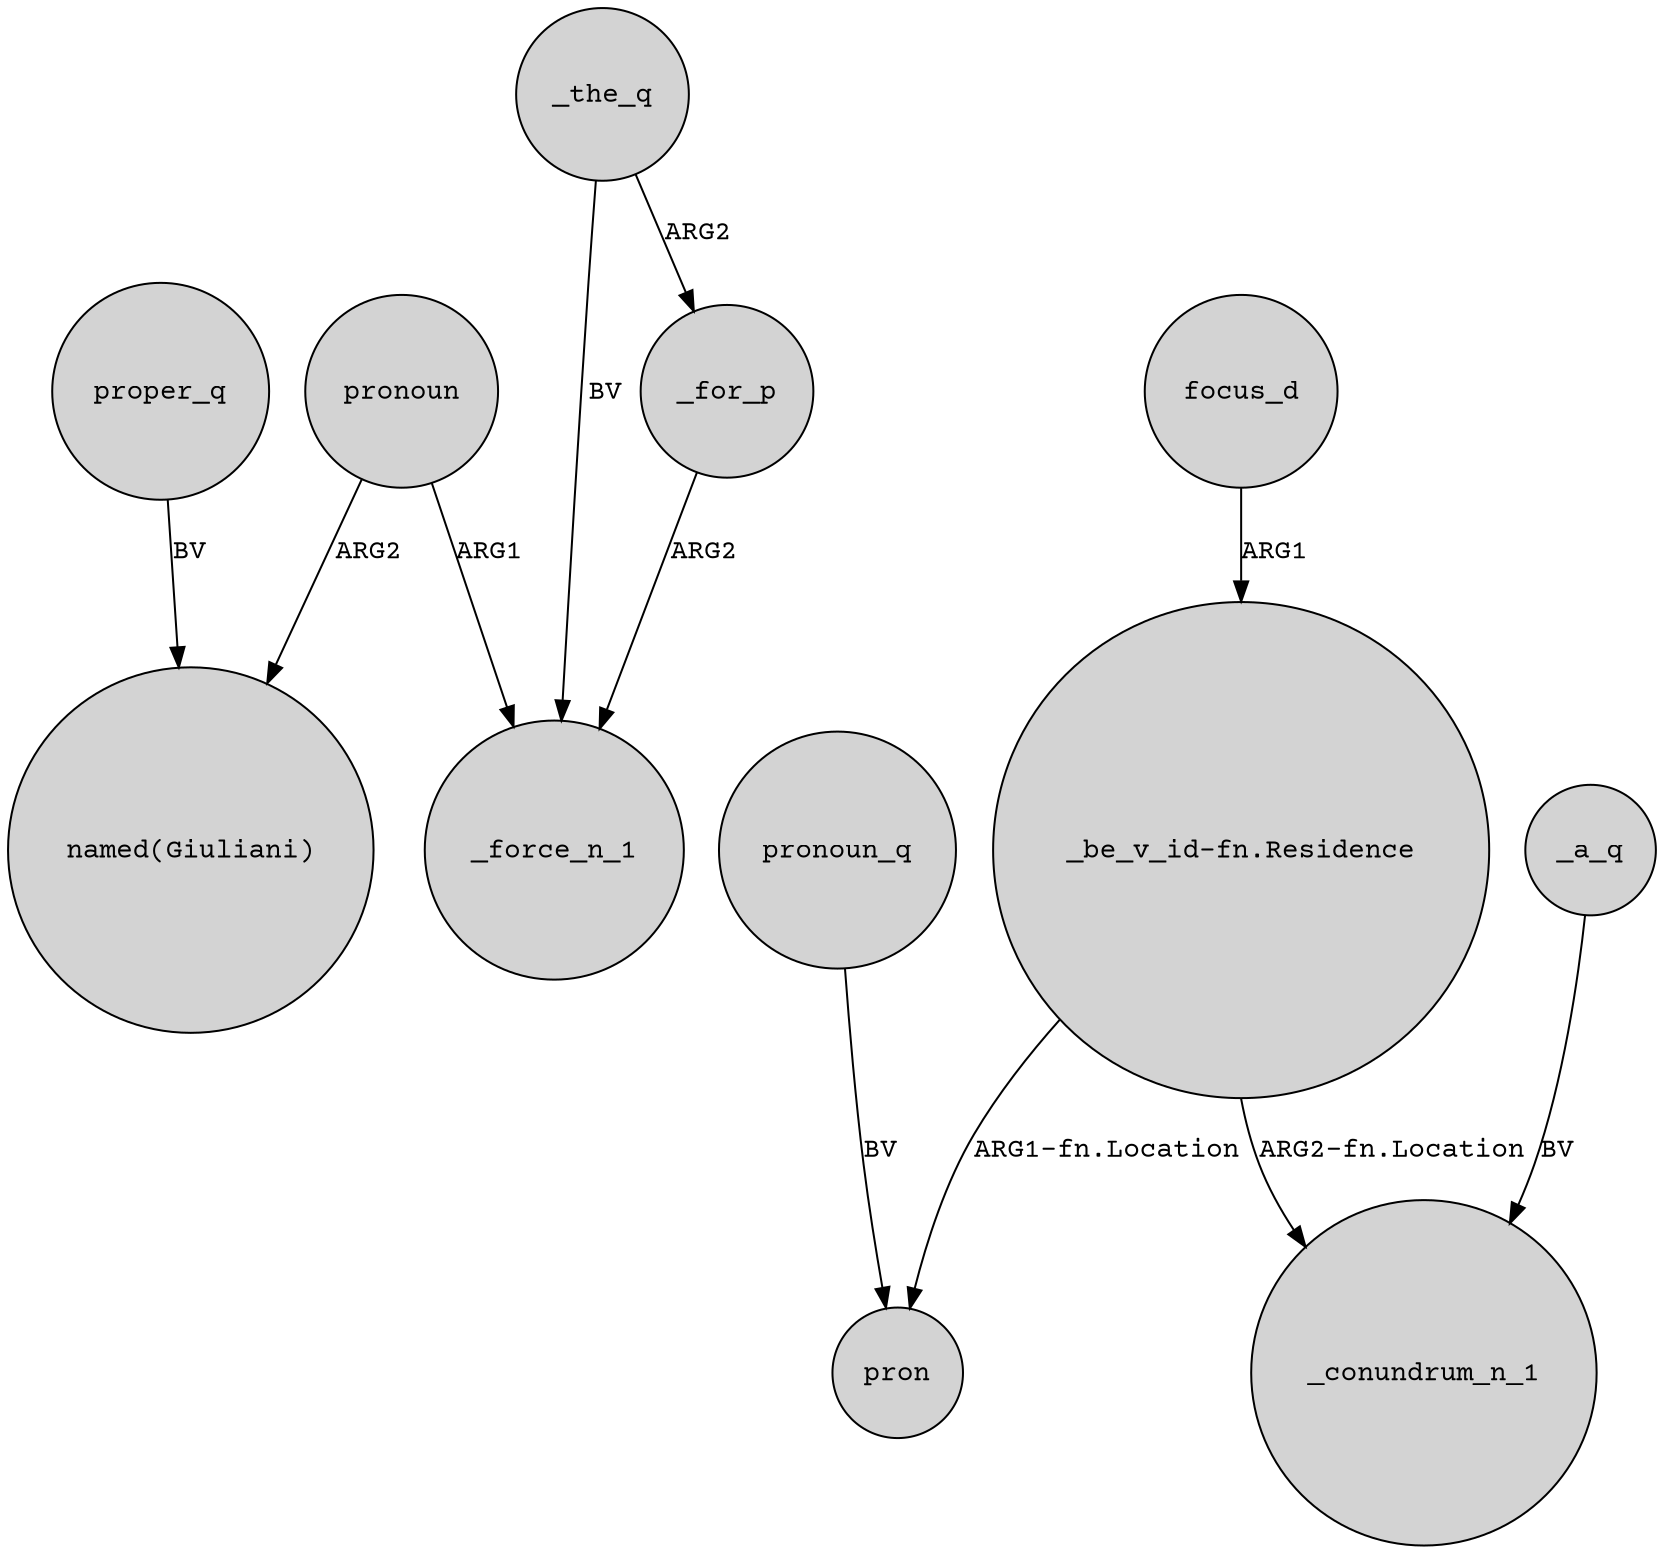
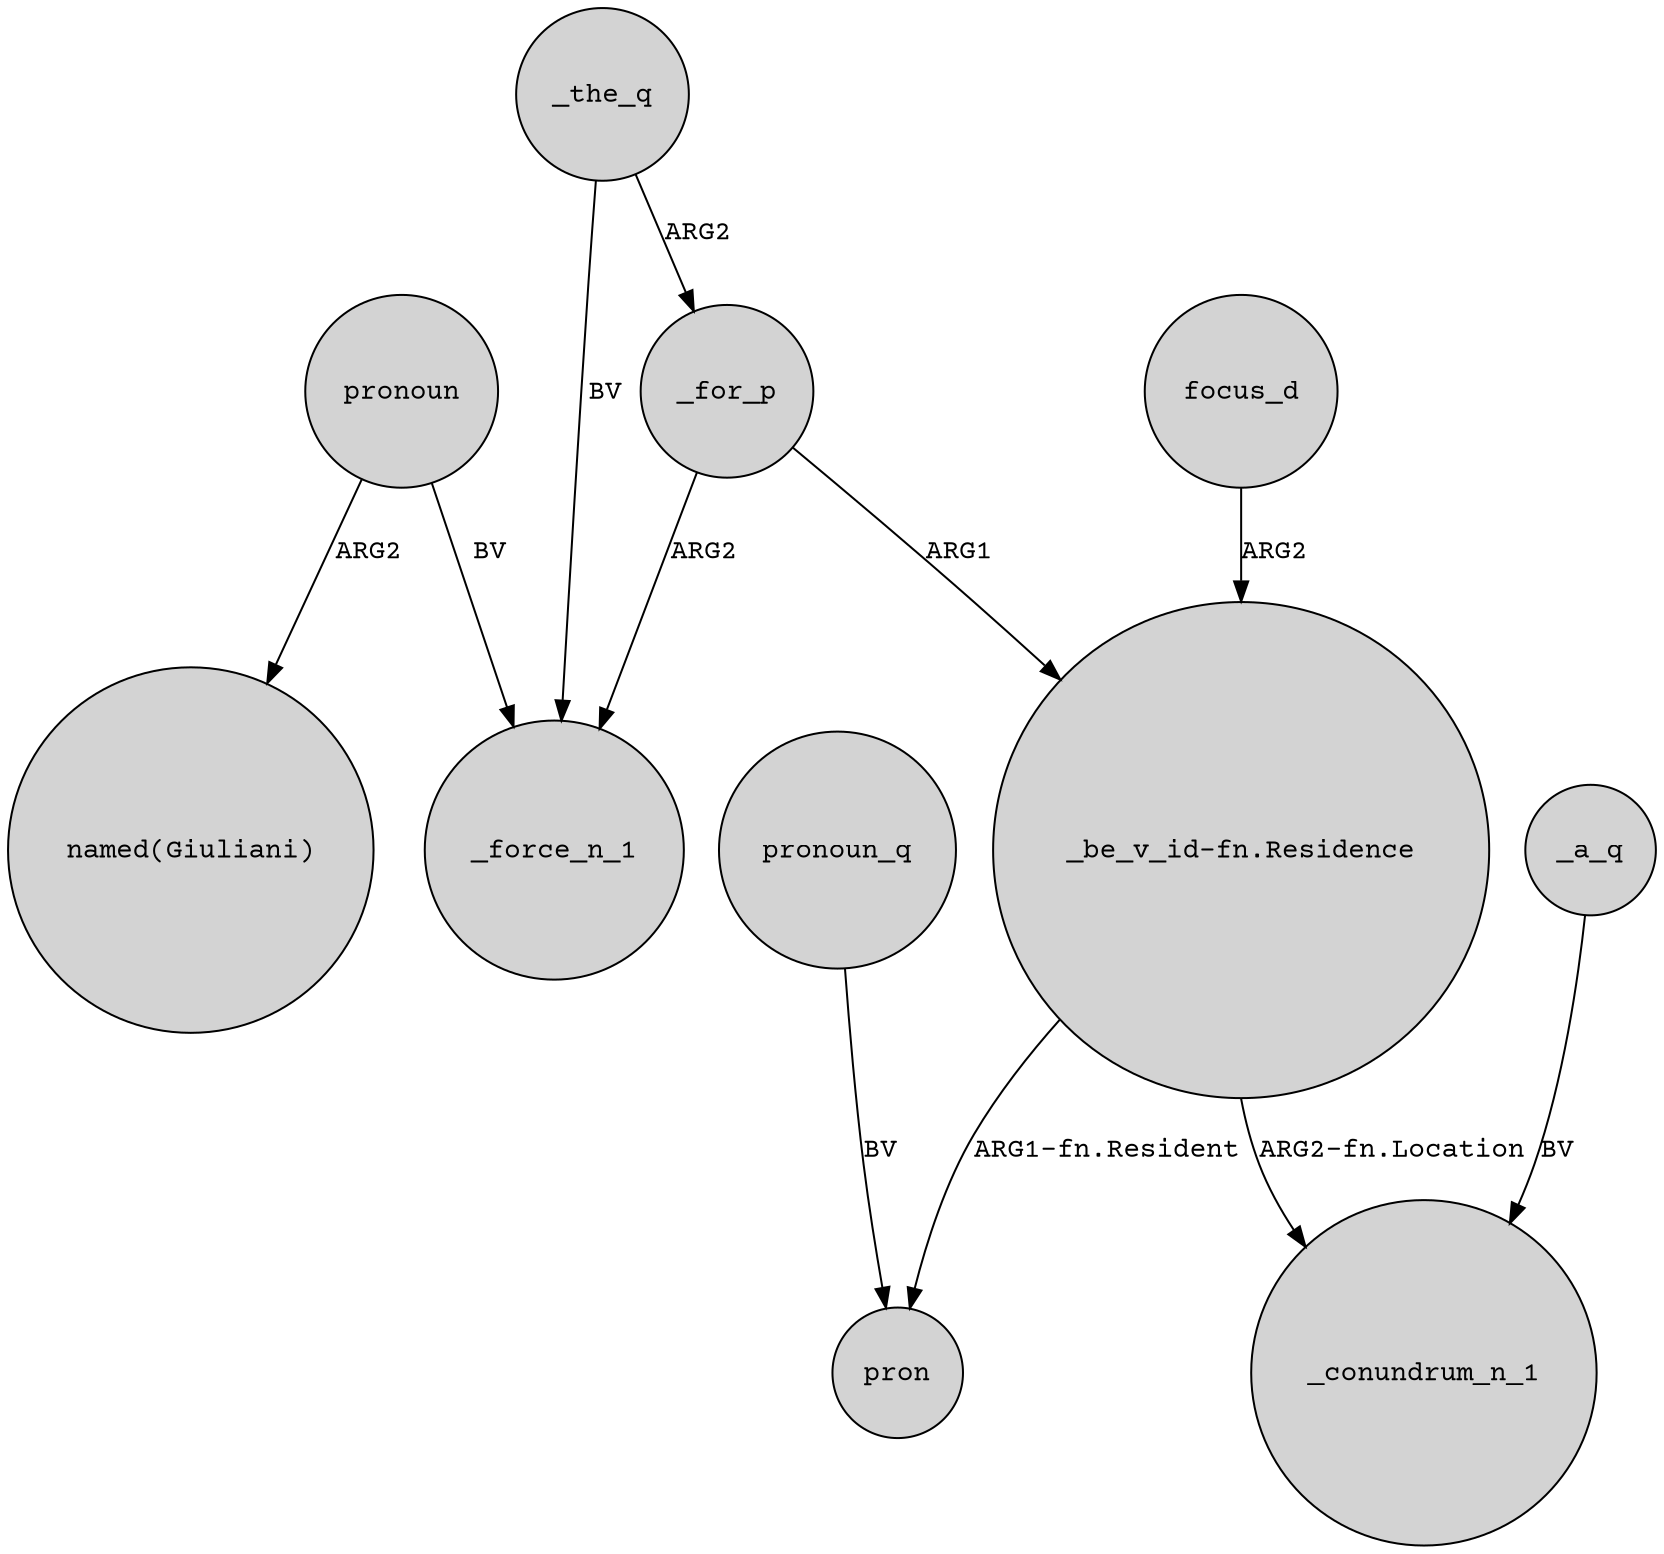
node "proper_q": removed
edge "pronoun" -> "_force_n_1": label "ARG1" -> "BV"
edge "focus_d" -> "_be_v_id-fn.Residence": label "ARG1" -> "ARG2"
edge "_for_p" -> "_be_v_id-fn.Residence": added, label "ARG1"
edge "_be_v_id-fn.Residence" -> "pron": label "ARG1-fn.Location" -> "ARG1-fn.Resident"
